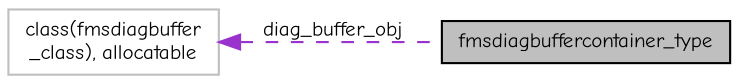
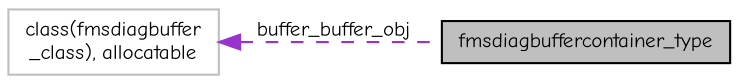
edge "fmsdiagbuffercontainer_type" -> "class(fmsdiagbuffer _class), allocatable": label " diag_buffer_obj" -> " buffer_buffer_obj"
